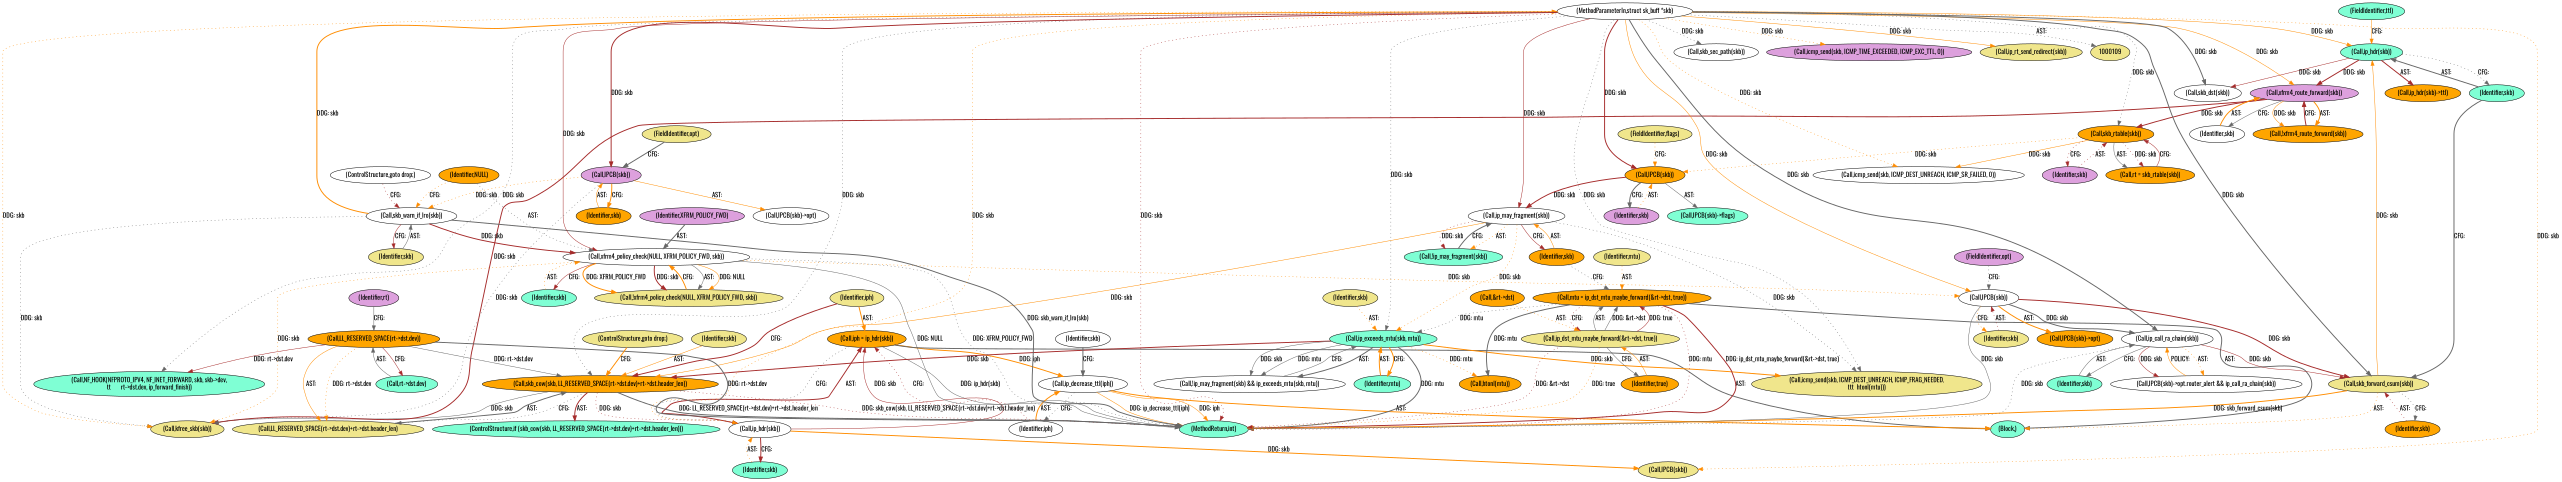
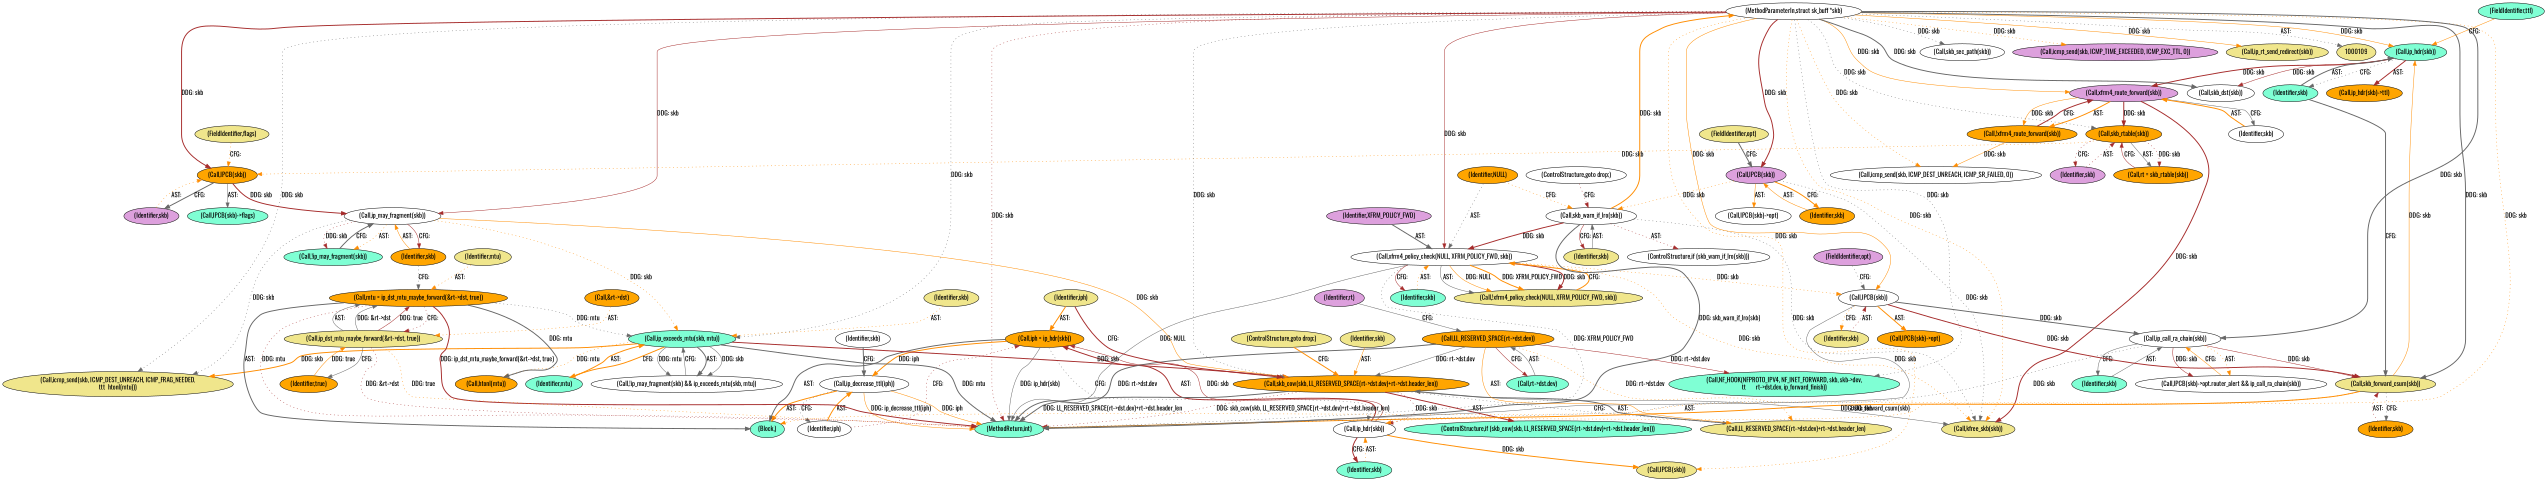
edge "(Call,skb_rtable(skb))" -> "(Call,icmp_send(skb, ICMP_DEST_UNREACH, ICMP_SR_FAILED, 0))": now "(Call,!xfrm4_route_forward(skb))" -> "(Call,icmp_send(skb, ICMP_DEST_UNREACH, ICMP_SR_FAILED, 0))"
node "(ControlStructure,if (skb_warn_if_lro(skb)))": added
edge "(Identifier,true)" -> "(Call,ip_dst_mtu_maybe_forward(&rt->dst, true))": label "AST: " -> "DDG: true"
edge "(Call,IPCB(skb)->opt.router_alert && ip_call_ra_chain(skb))" -> "(Call,ip_call_ra_chain(skb))": label "POLICY: " -> "CFG: "
